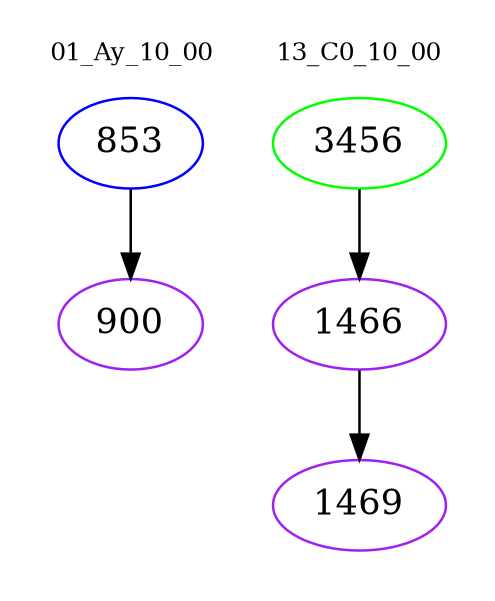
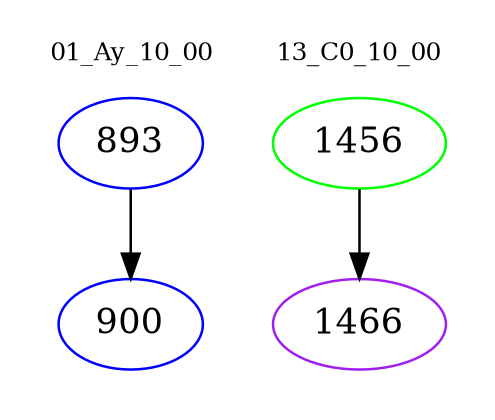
node "853": label "853" -> "893"
node "3456": label "3456" -> "1456"
node "900": color purple -> blue
node "1469": removed
